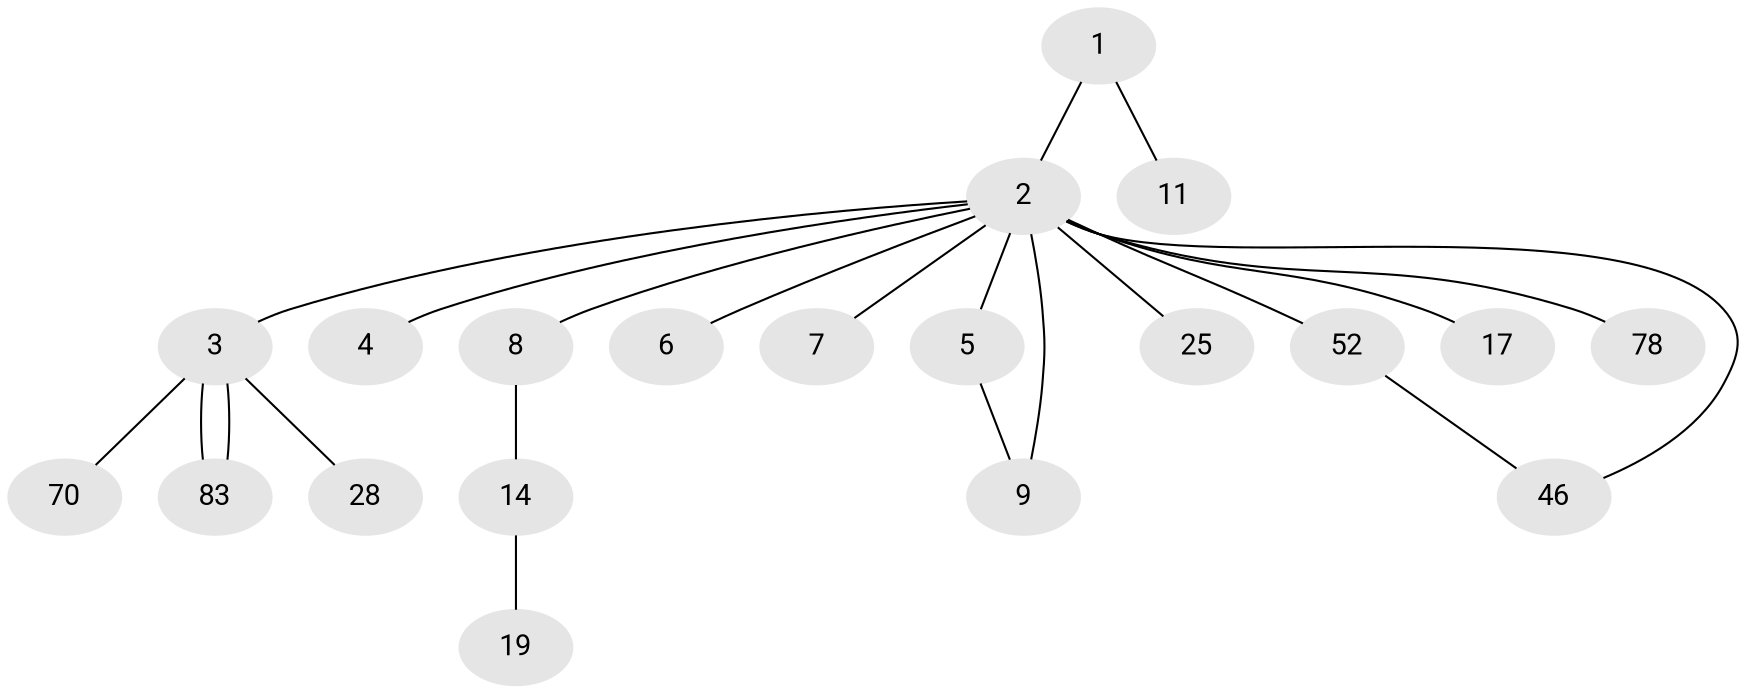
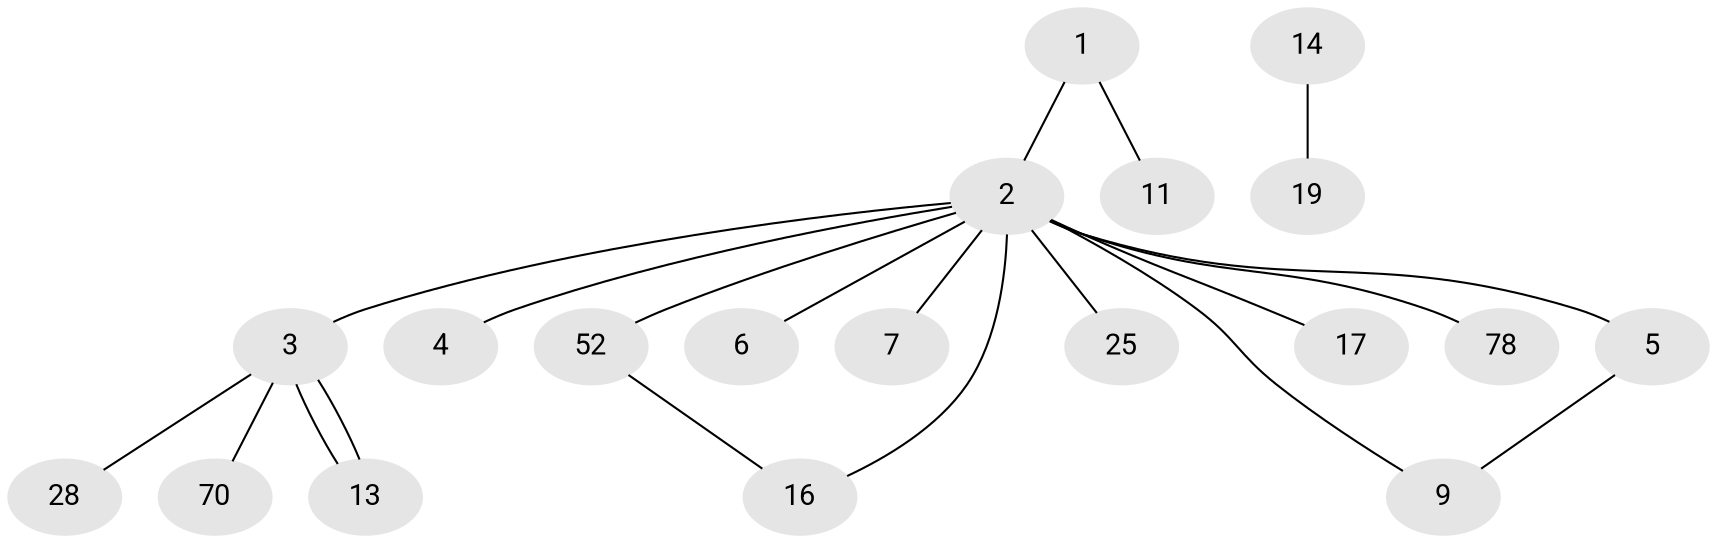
node "8": removed
node "83": label "83" -> "13"
node "46": label "46" -> "16"
